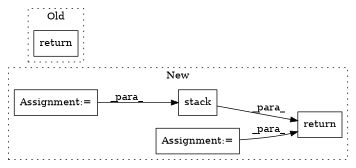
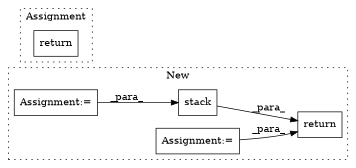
cluster "Old": label "Old" -> "Assignment"
